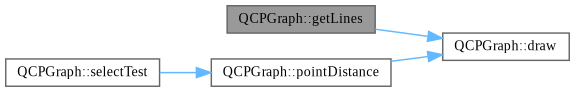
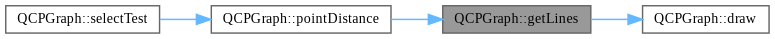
edge "QCPGraph::pointDistance" -> "QCPGraph::draw": now "QCPGraph::pointDistance" -> "QCPGraph::getLines"
